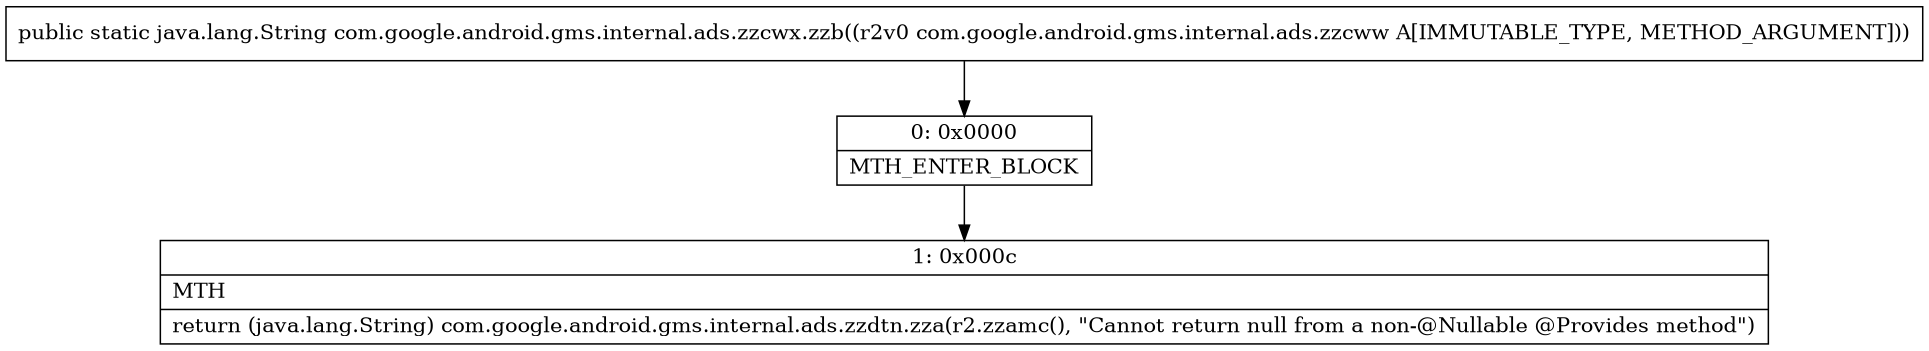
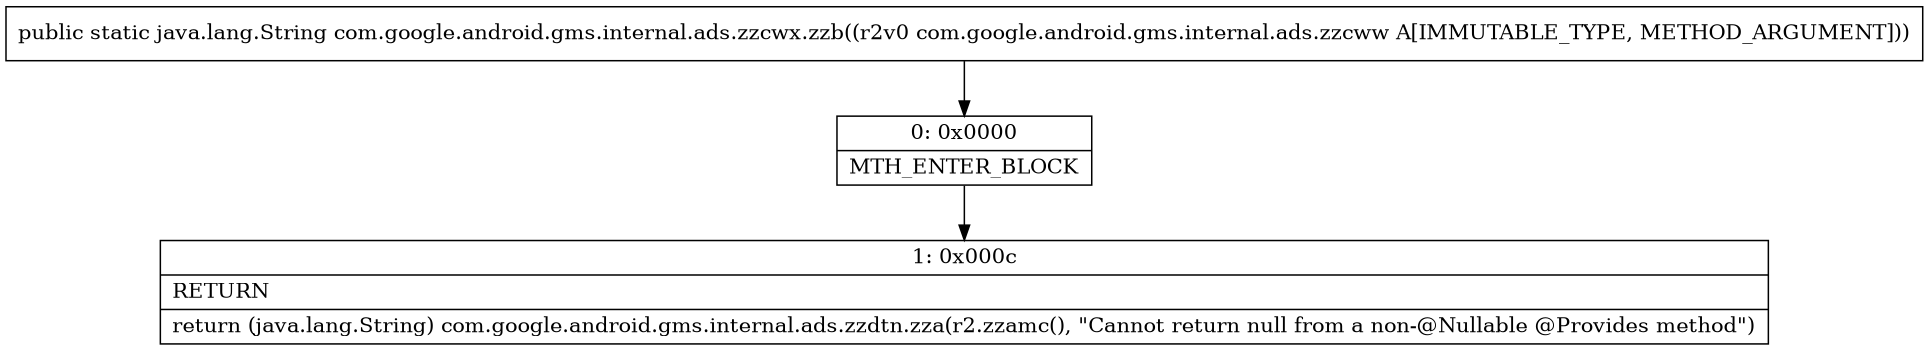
node "1: 0x000c": text "MTH" -> "RETURN"
